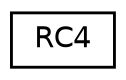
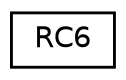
node "RC4": label "RC4" -> "RC6"
